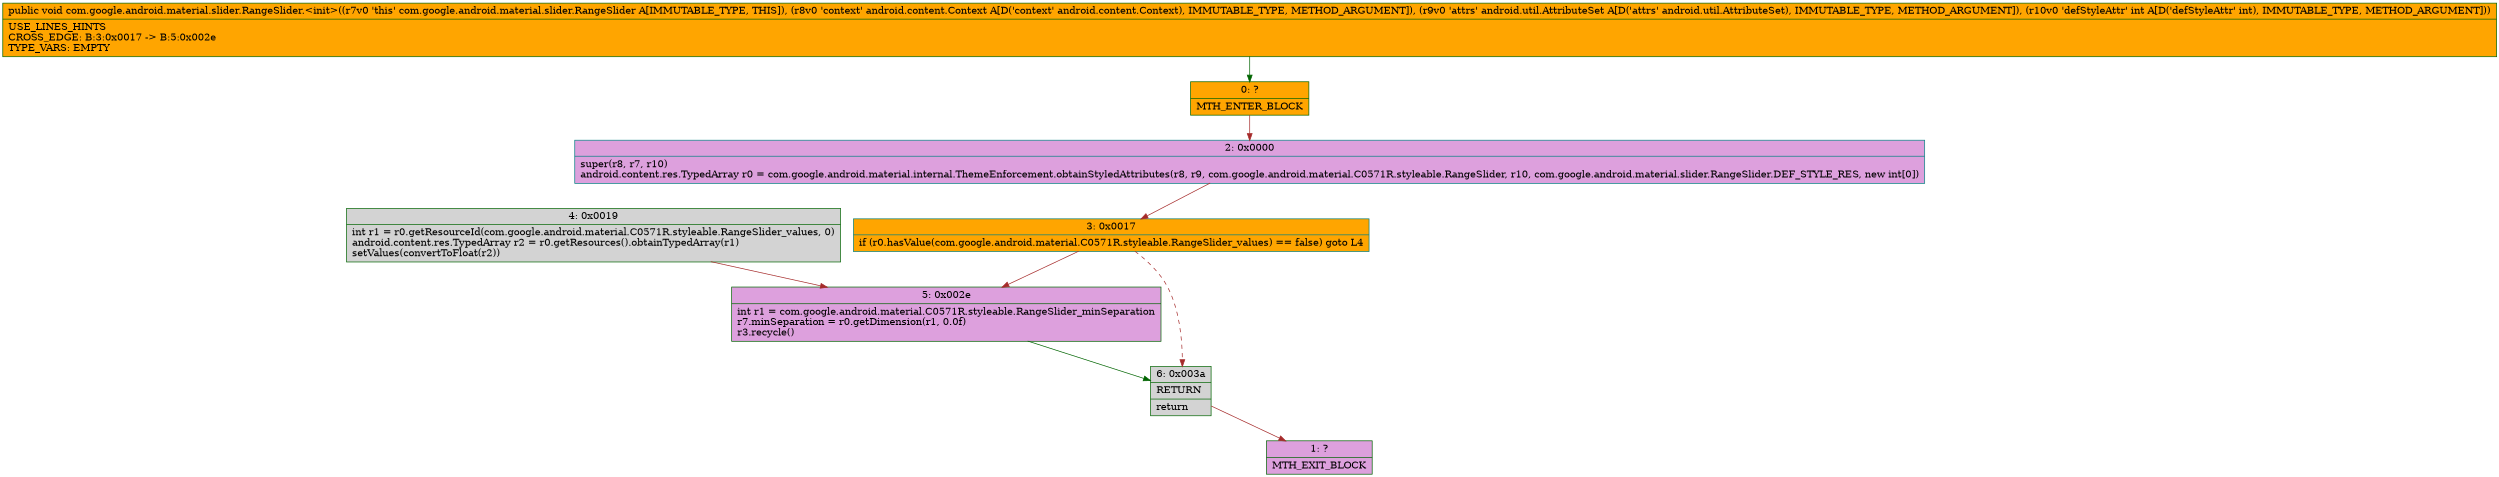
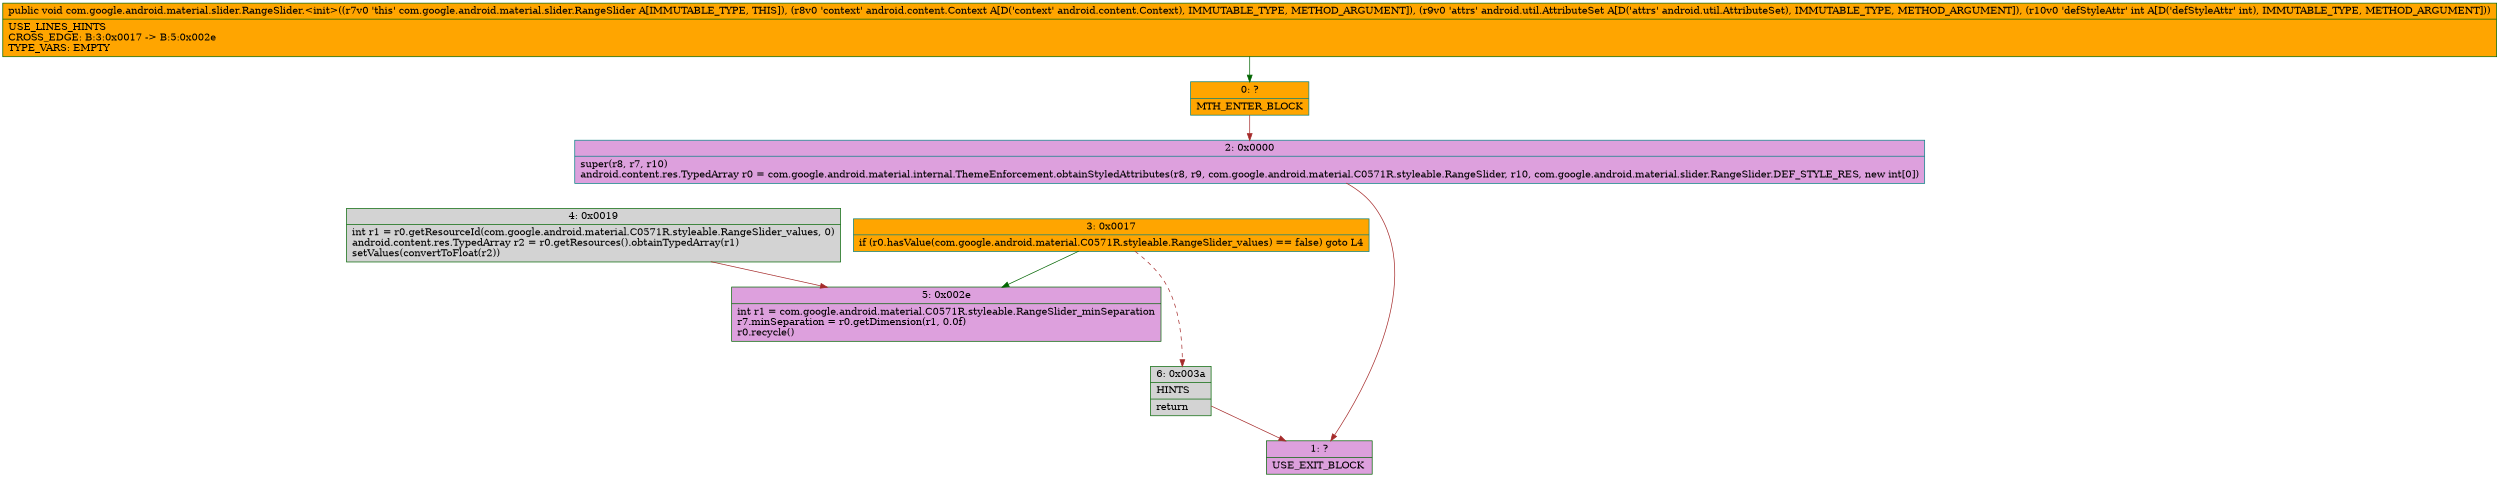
node "0: ?": color darkgreen -> teal
edge "2: 0x0000" -> "3: 0x0017": now "2: 0x0000" -> "1: ?"
edge "3: 0x0017" -> "5: 0x002e": color brown -> darkgreen
node "5: 0x002e": text "r3.recycle()" -> "r0.recycle()"
edge "5: 0x002e" -> "6: 0x003a": removed
node "6: 0x003a": text "RETURN" -> "HINTS"
node "1: ?": text "MTH_EXIT_BLOCK" -> "USE_EXIT_BLOCK"
